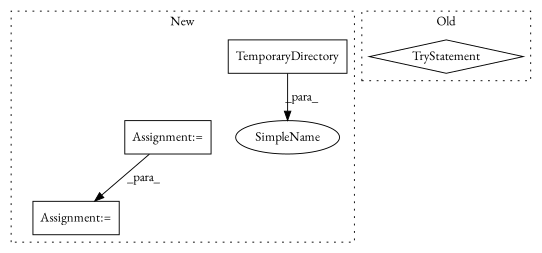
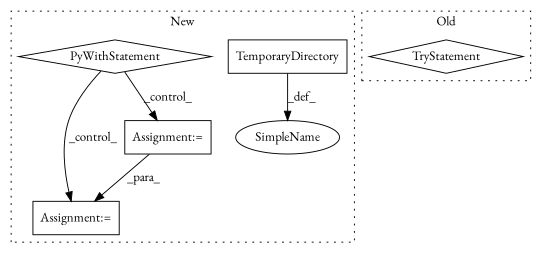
node "PyWithStatement": added
edge "TemporaryDirectory" -> "SimpleName": label "_para_" -> "_def_"
